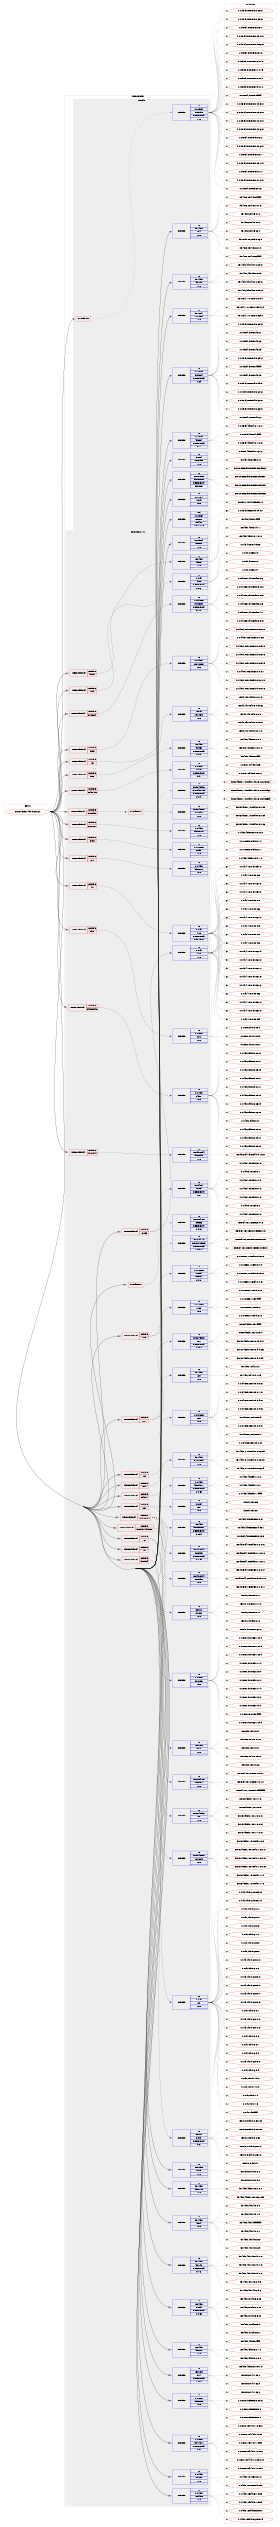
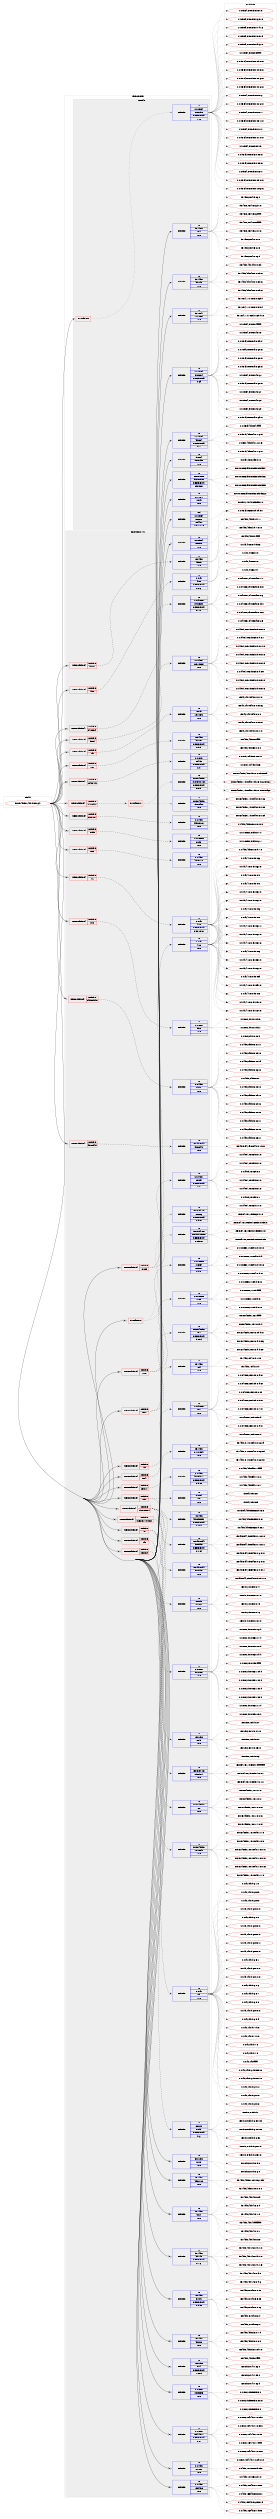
node "dev-analyzer/perl-5.26.1": label "dev-analyzer/perl-5.26.1" -> "dev-lang/perl-5.26.1"
node "net-libs/libpcap-1.8.1-r1": removed
node "app-emulation/virtualbox-bin-5.1.30.118389": label "app-emulation/virtualbox-bin-5.1.30.118389" -> "app-emulation/lang-bin-5.1.30.118389"
